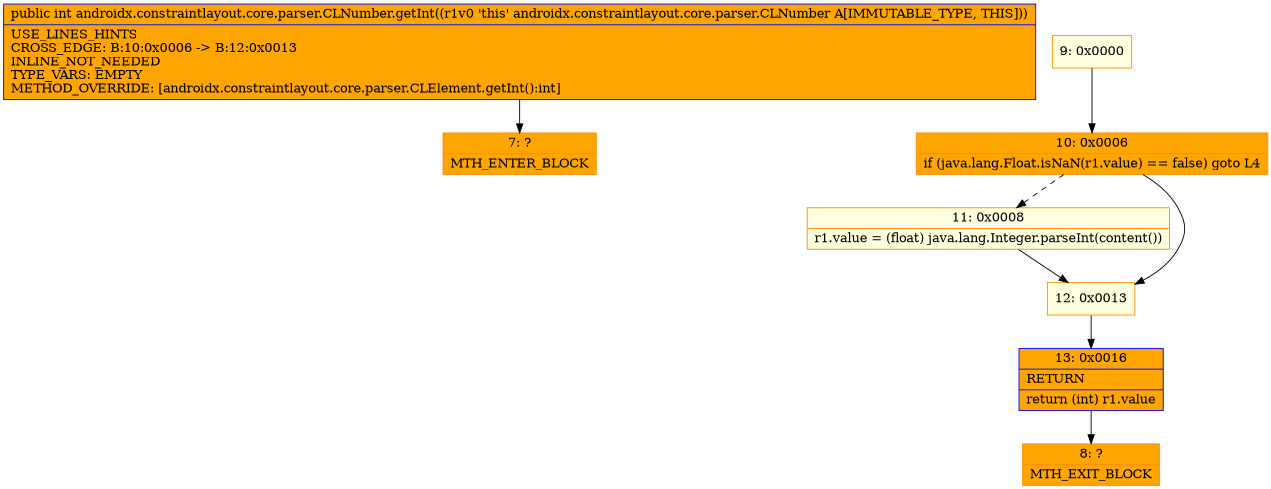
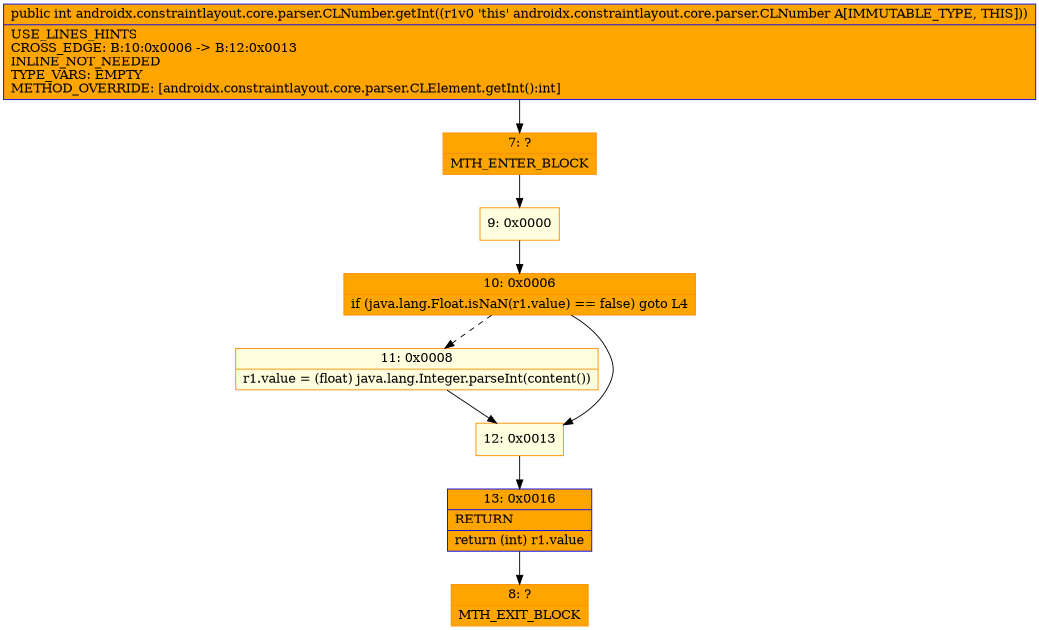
edge "7: ?" -> "9: 0x0000": added
